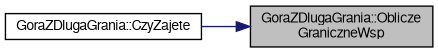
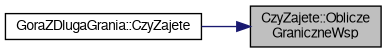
node "GoraZDlugaGrania::Oblicze GraniczneWsp": label "GoraZDlugaGrania::Oblicze GraniczneWsp" -> "CzyZajete::Oblicze GraniczneWsp"
